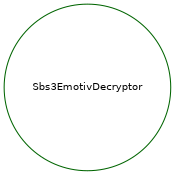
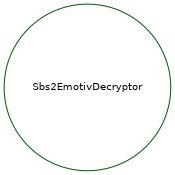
node "Sbs3EmotivDecryptor": label "Sbs3EmotivDecryptor" -> "Sbs2EmotivDecryptor"
